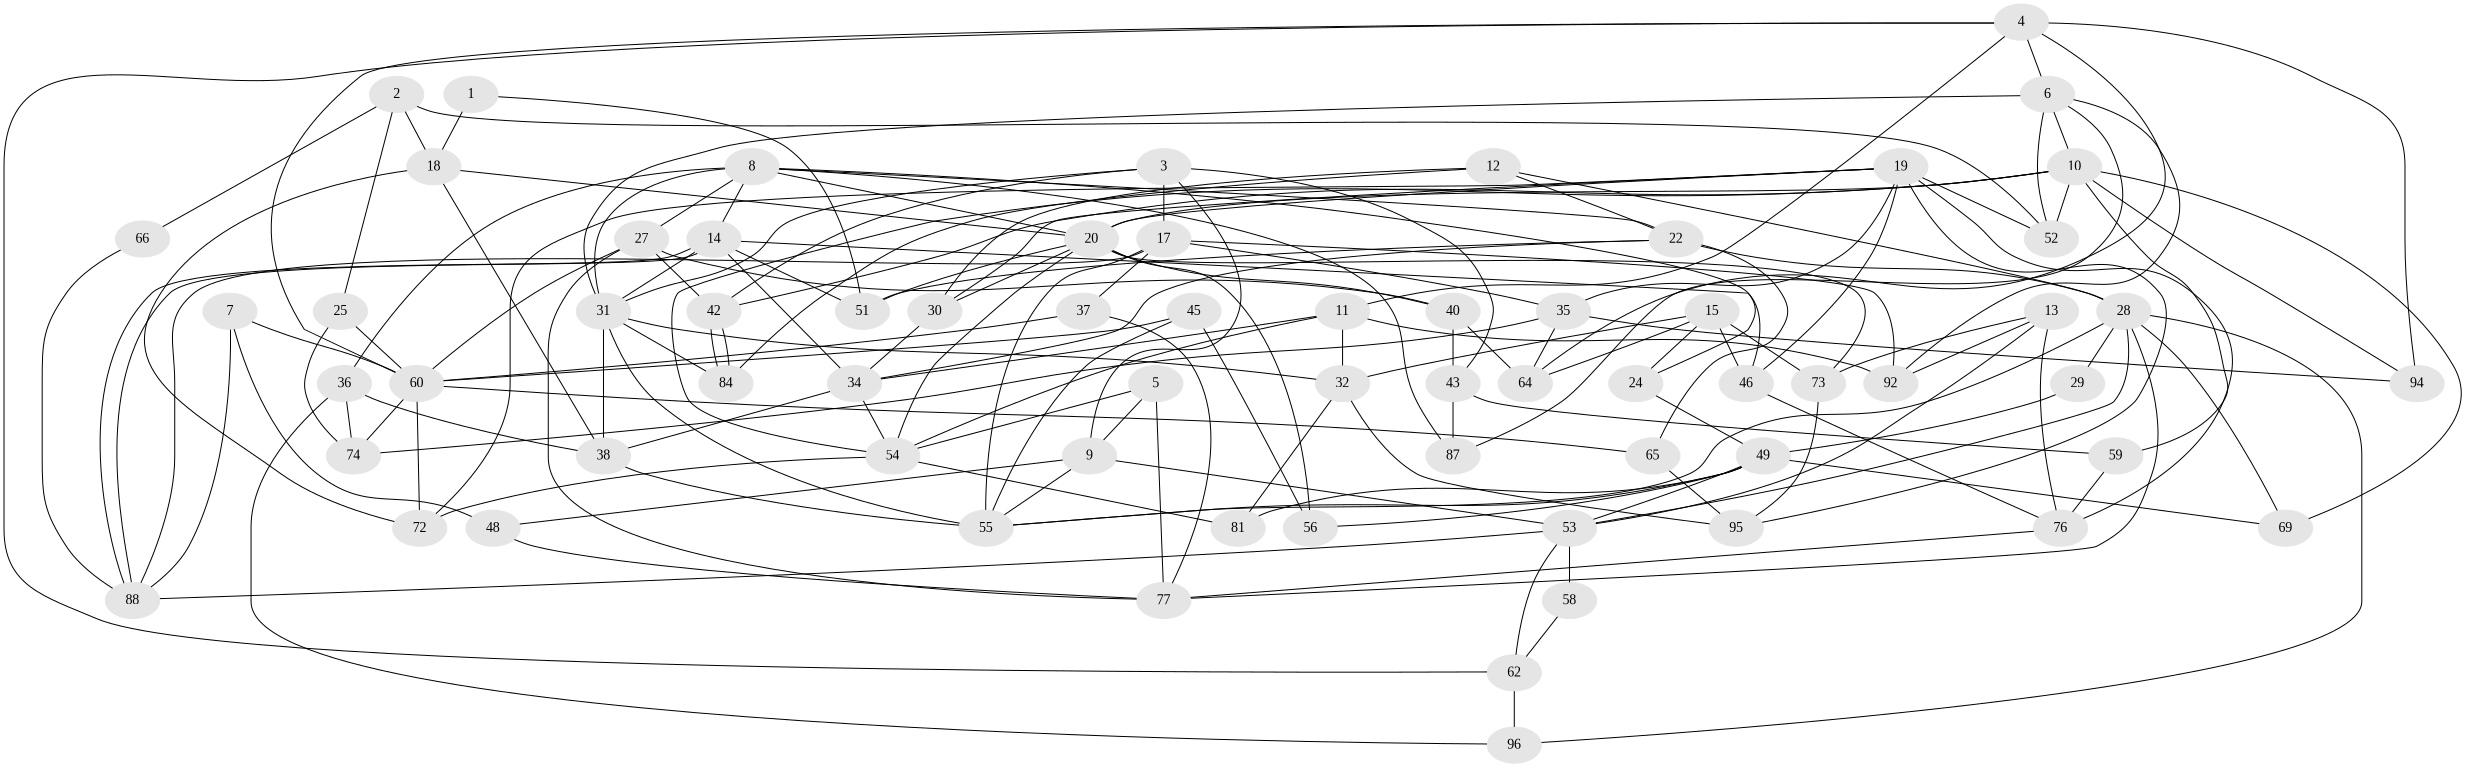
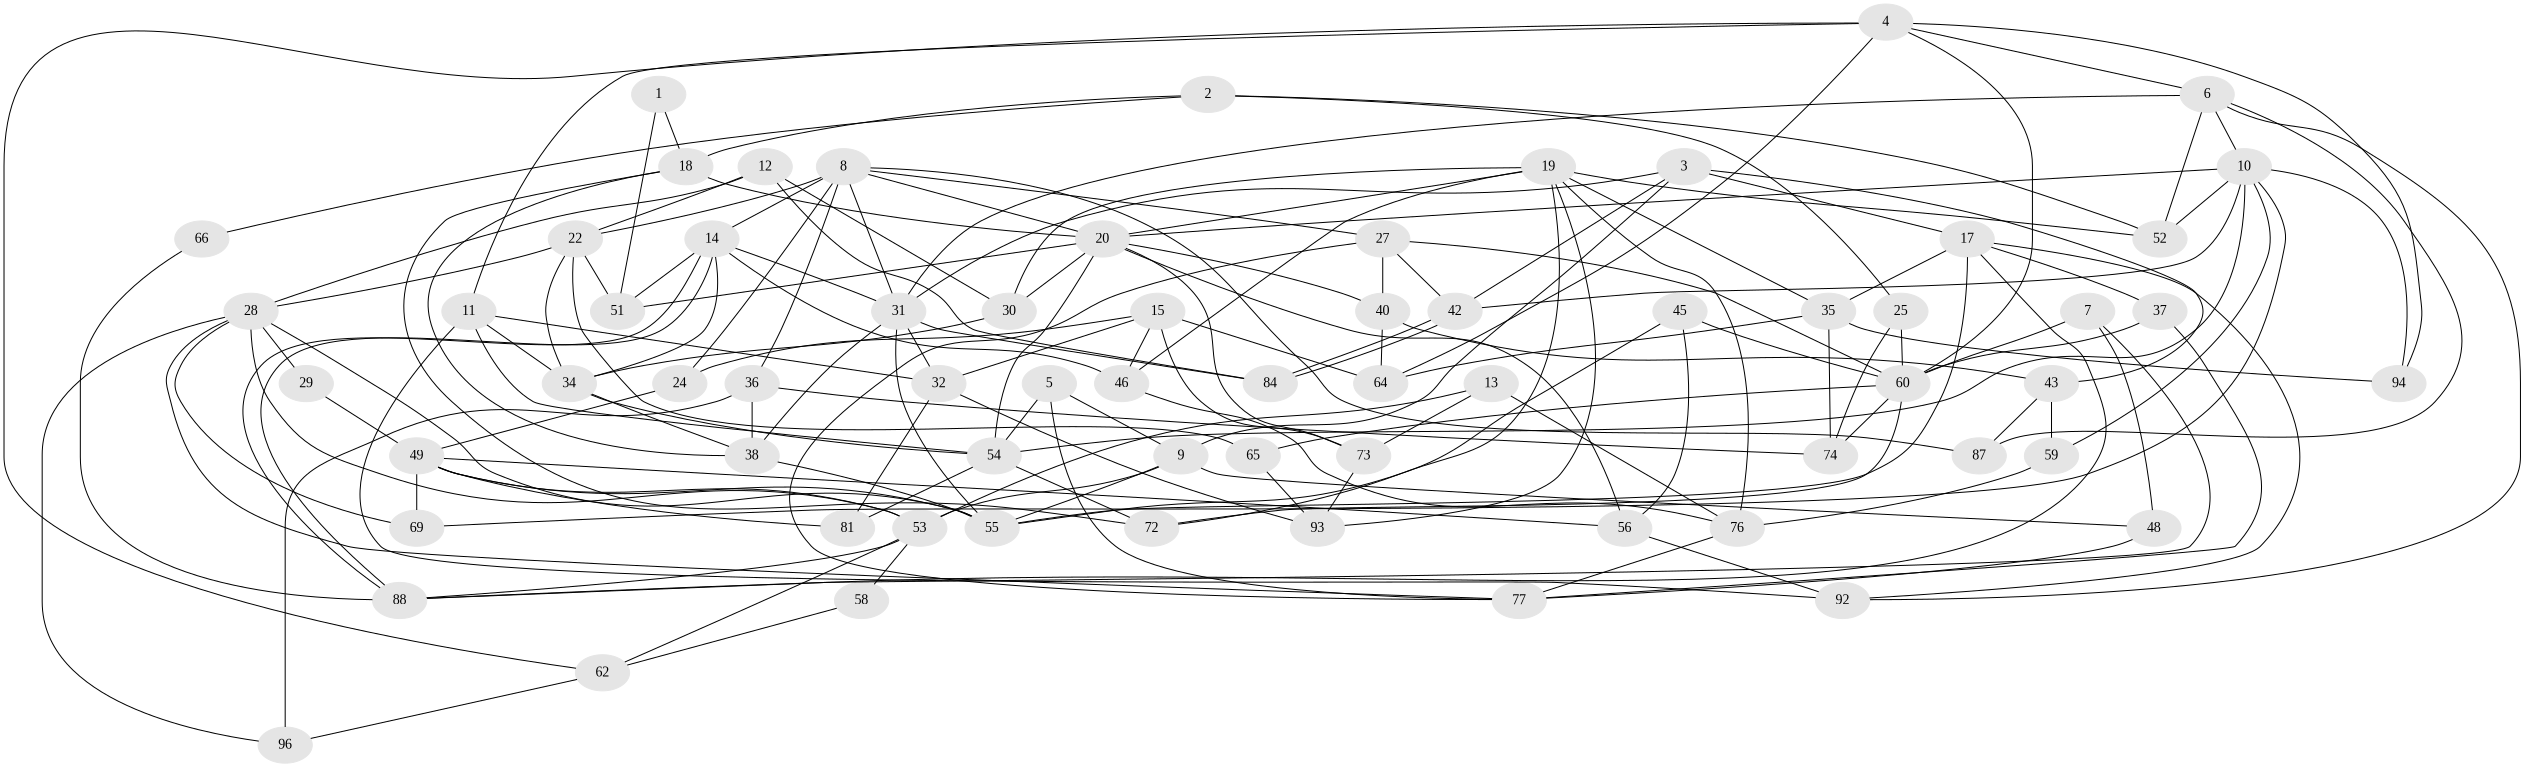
edge "13" -- "92": now "56" -- "92"
node "95": label "95" -> "93"
